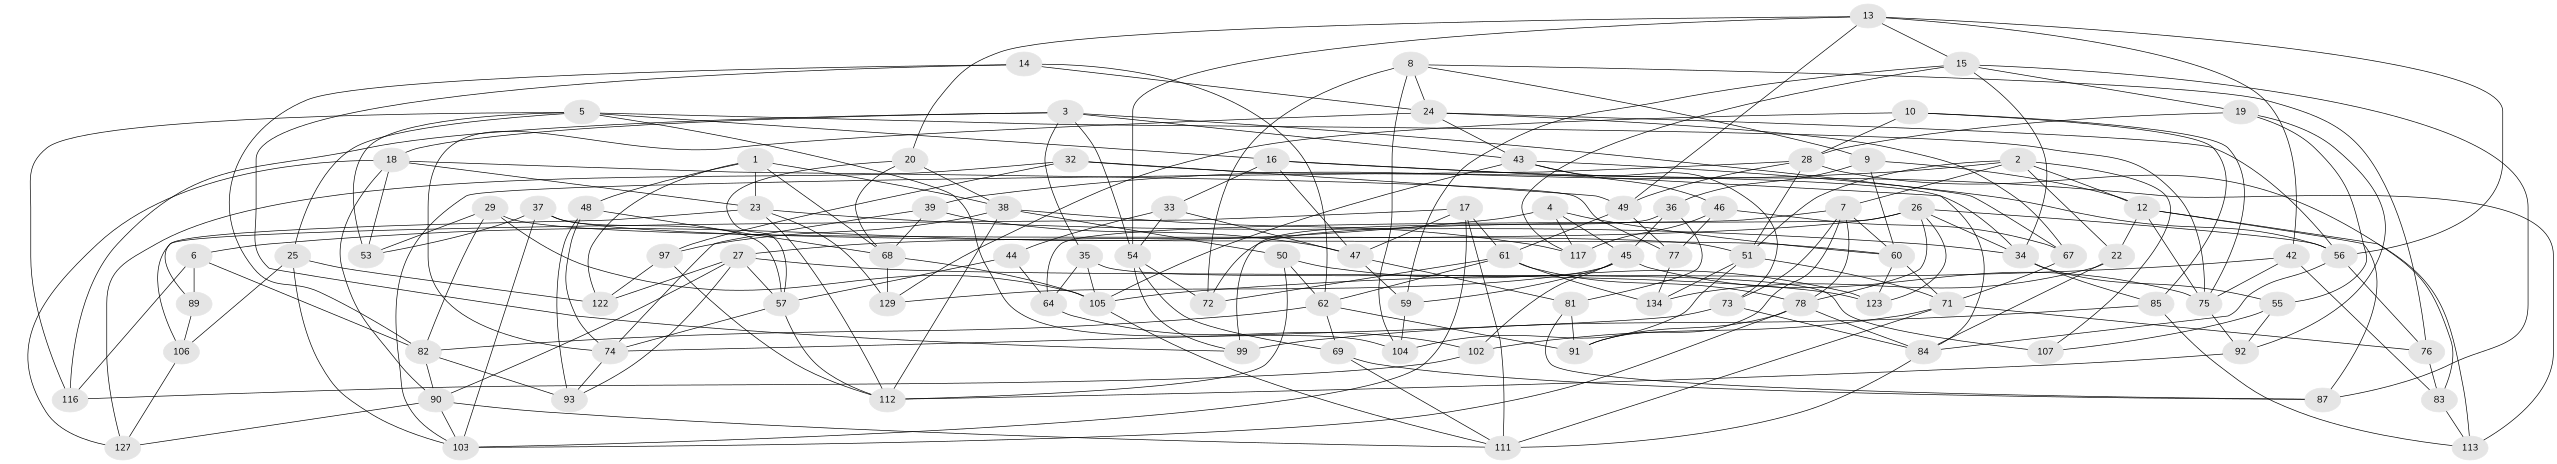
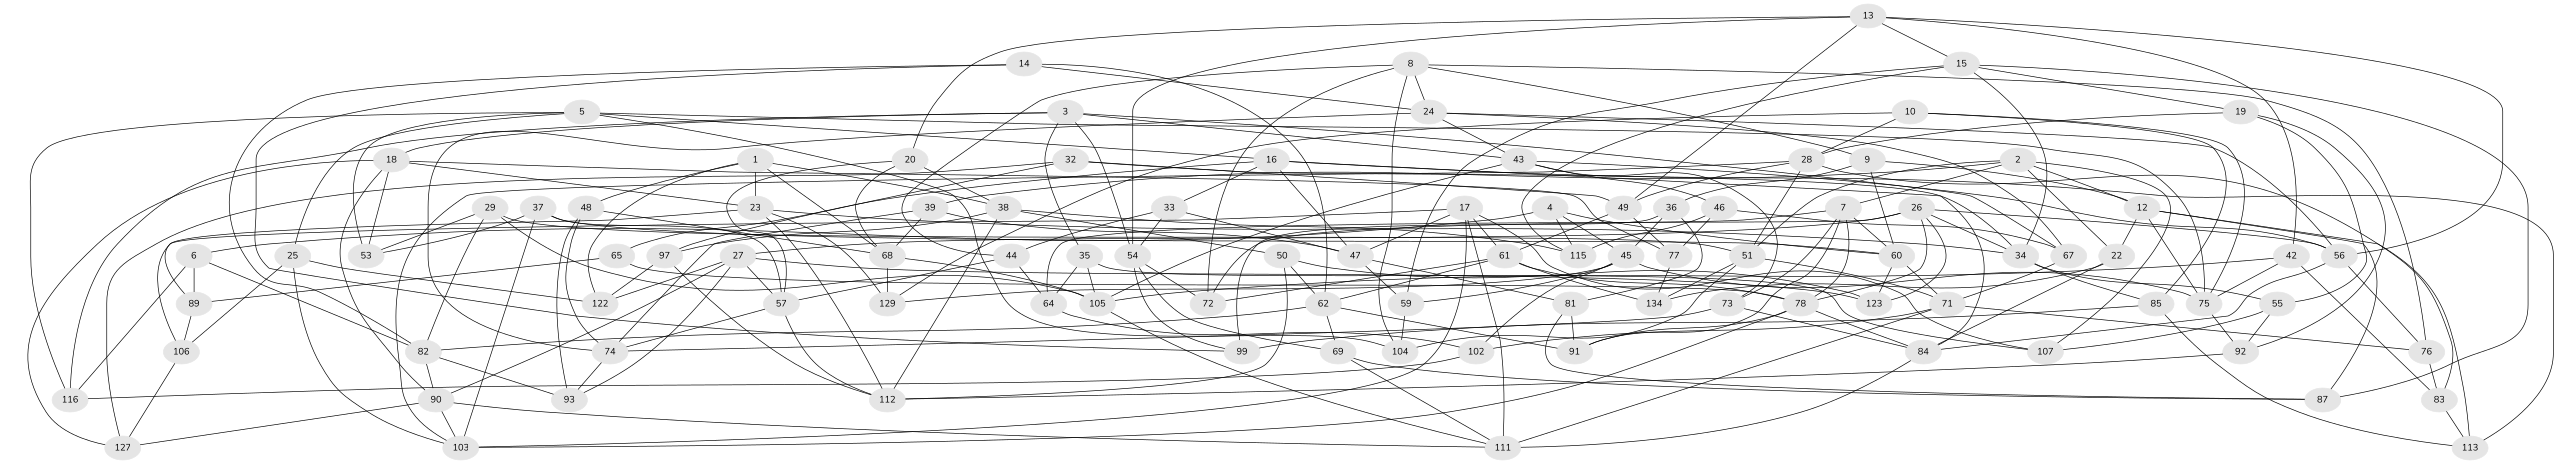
edge "8" -- "44": added
node "65": added
node "117": label "117" -> "115"
edge "17" -- "107": added
